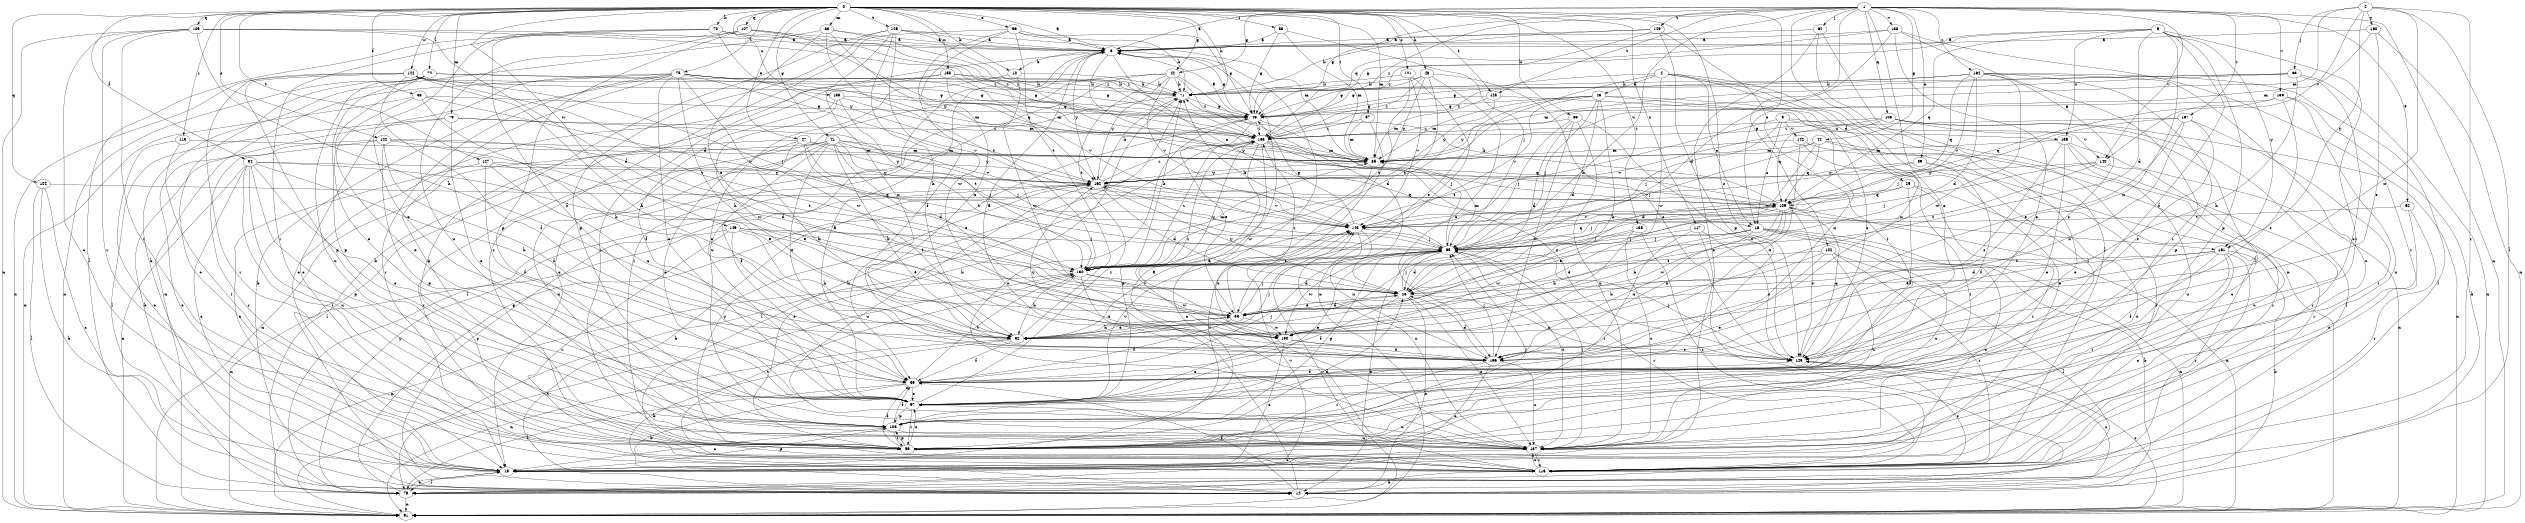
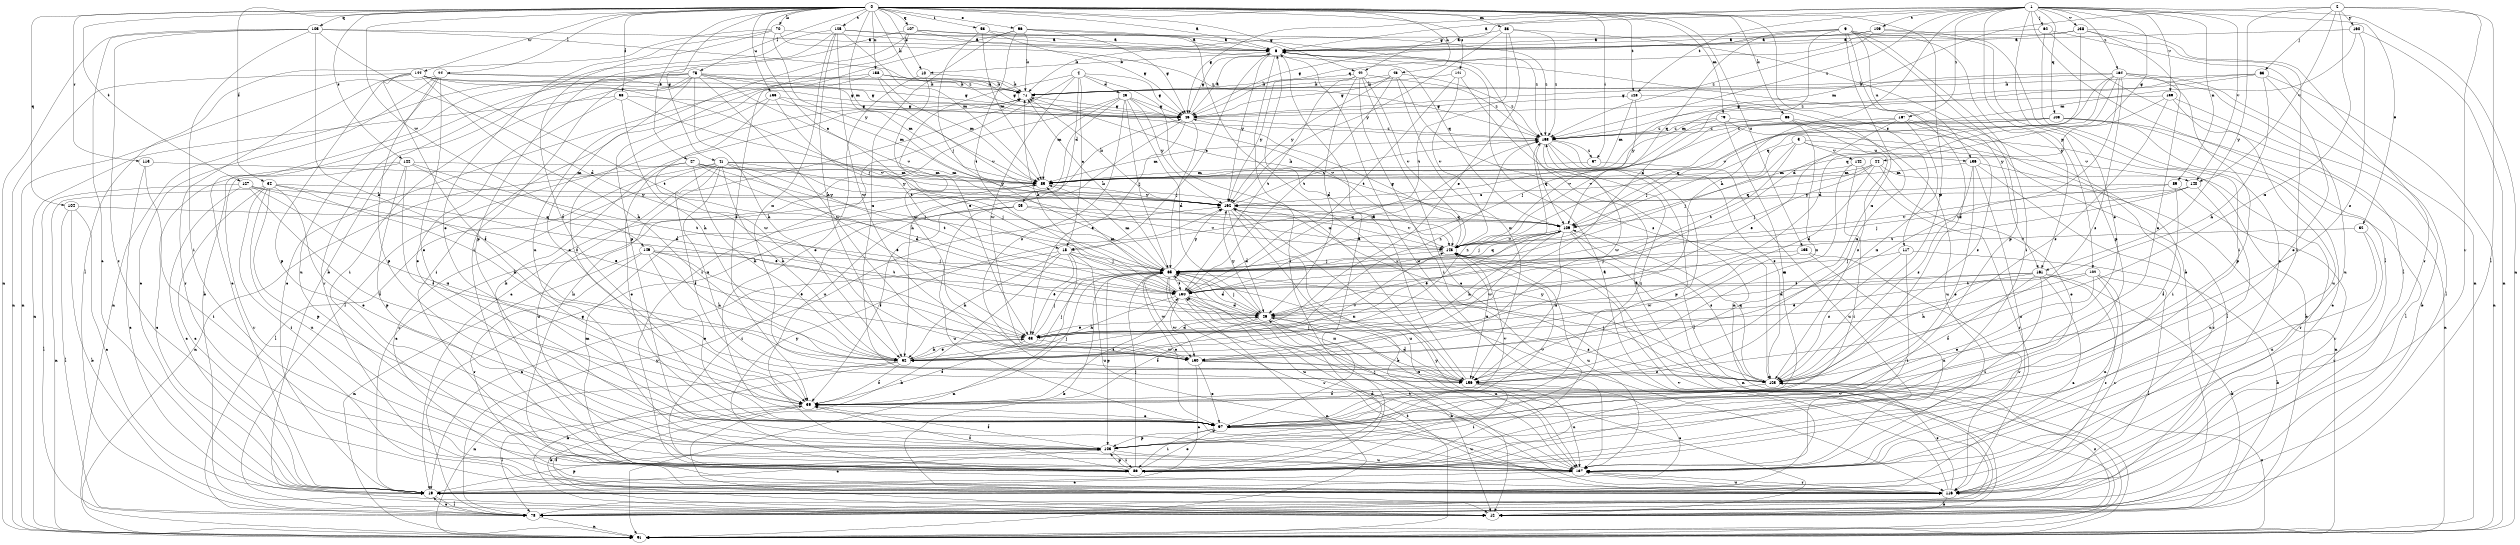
node "74": label "74" -> "24"
edge "57" -> "168": reversed
edge "113" -> "85": label "d" -> "m"
edge "66" -> "26": removed, label "d"
edge "116" -> "85": added, label "m"
edge "127" -> "78": added, label "l"
